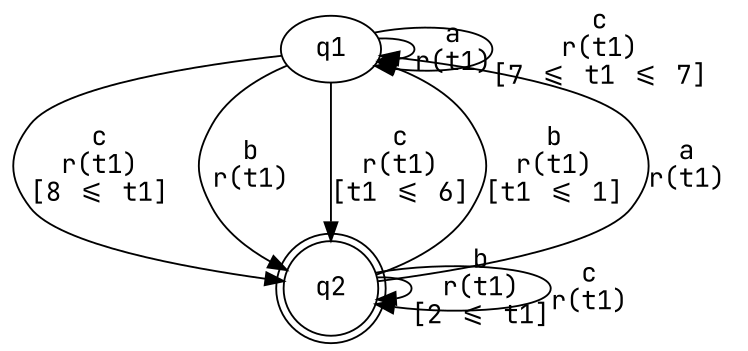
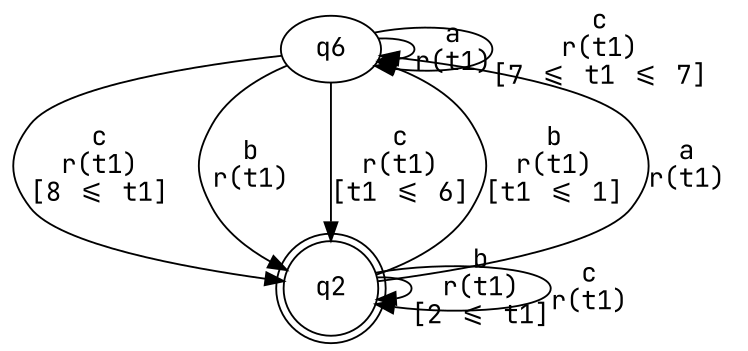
node "q1": label "q1" -> "q6"
